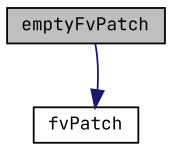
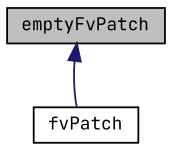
edge "emptyFvPatch" -> "fvPatch": reversed
